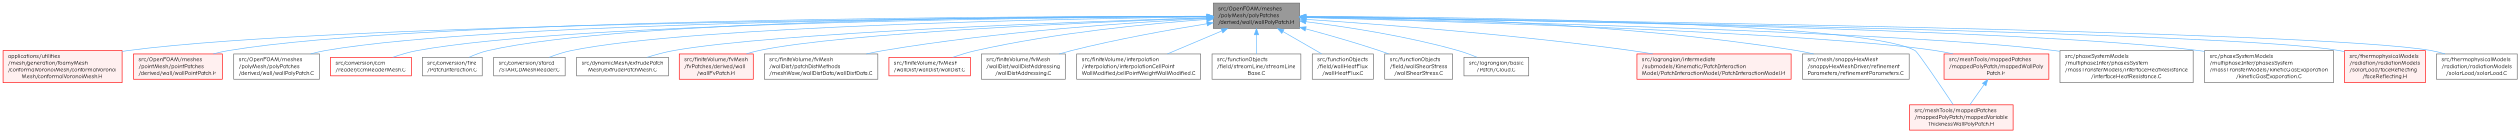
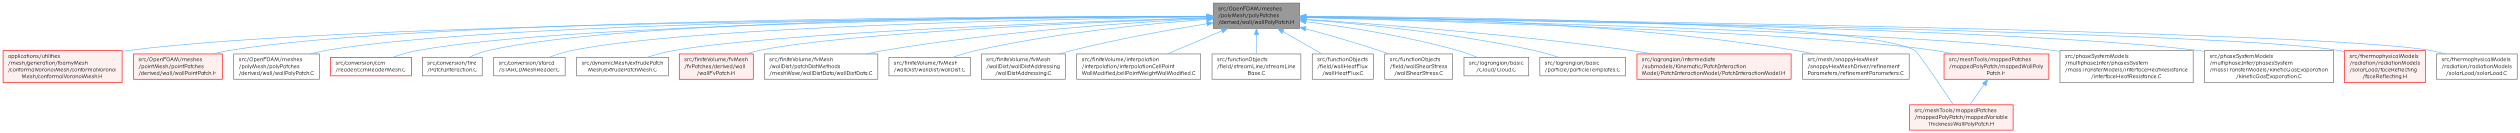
node "src/finiteVolume/fvMesh /wallDist/wallDist/wallDist.C": color red -> grey40
node "src/lagrangian/basic /Patch/Cloud.C": label "src/lagrangian/basic /Patch/Cloud.C" -> "src/lagrangian/basic /Cloud/Cloud.C"
node "src/lagrangian/basic /particle/particleTemplates.C": added
